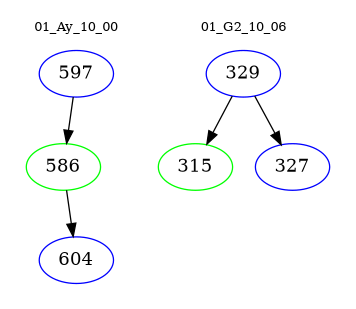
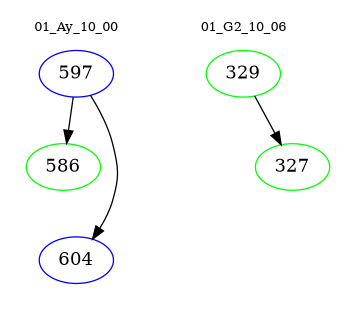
node "329": color blue -> green
node "315": removed
node "327": color blue -> green
edge "586" -> "604": now "597" -> "604"
